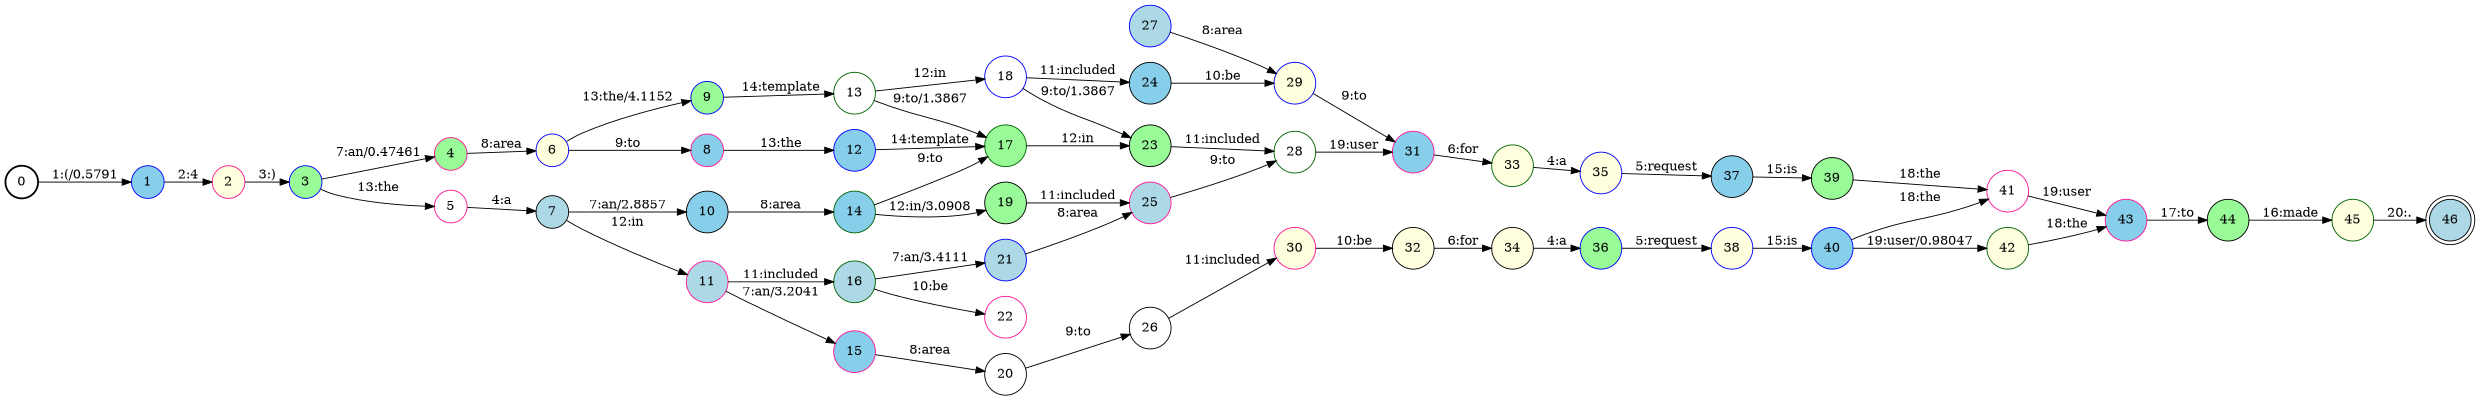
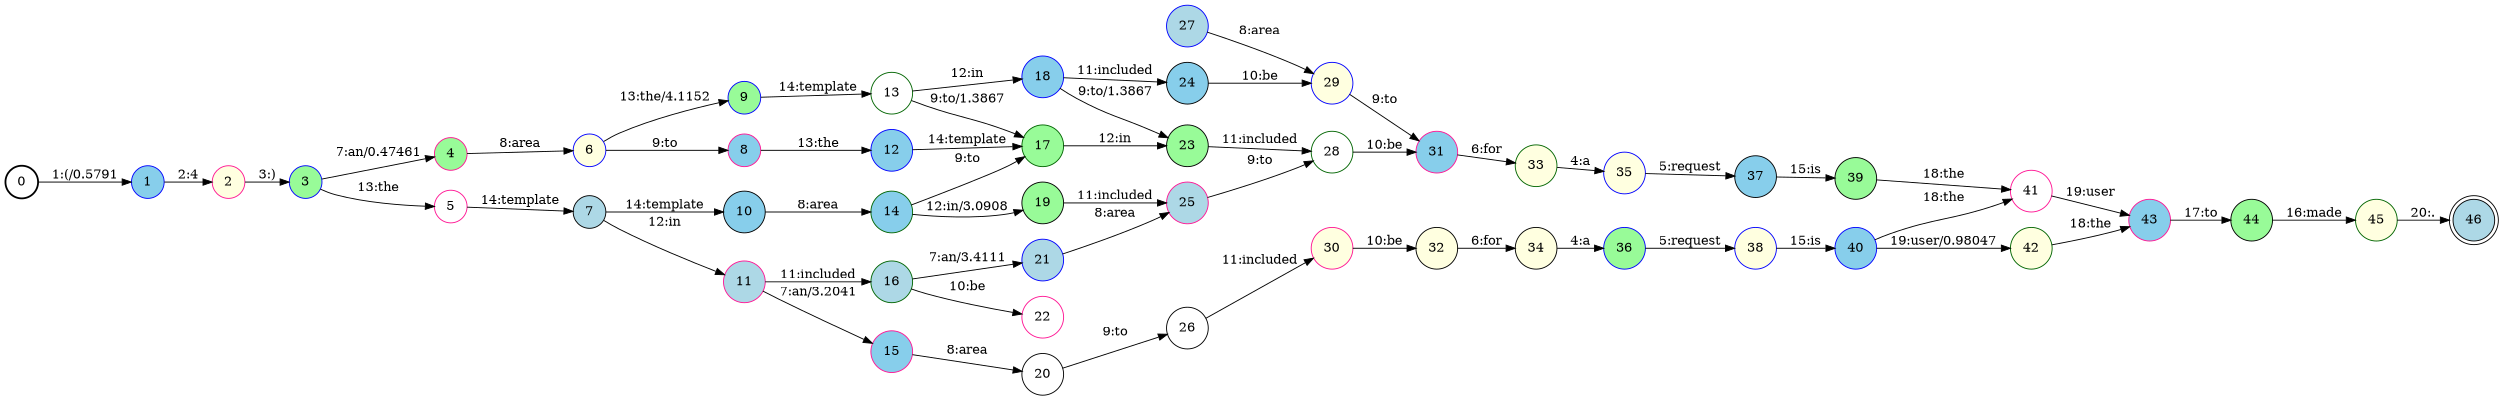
node "18": fillcolor white -> skyblue
edge "28" -> "31": label "19:user" -> "10:be"
edge "5" -> "7": label "4:a" -> "14:template"
edge "7" -> "10": label "7:an/2.8857" -> "14:template"
